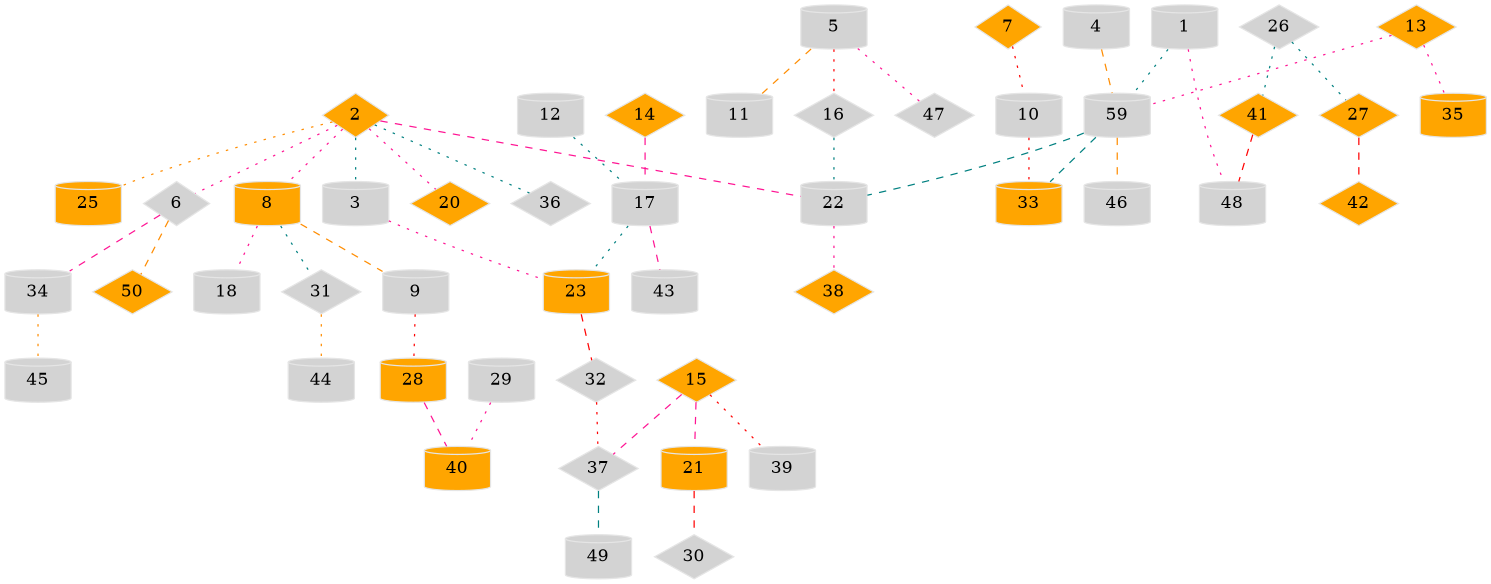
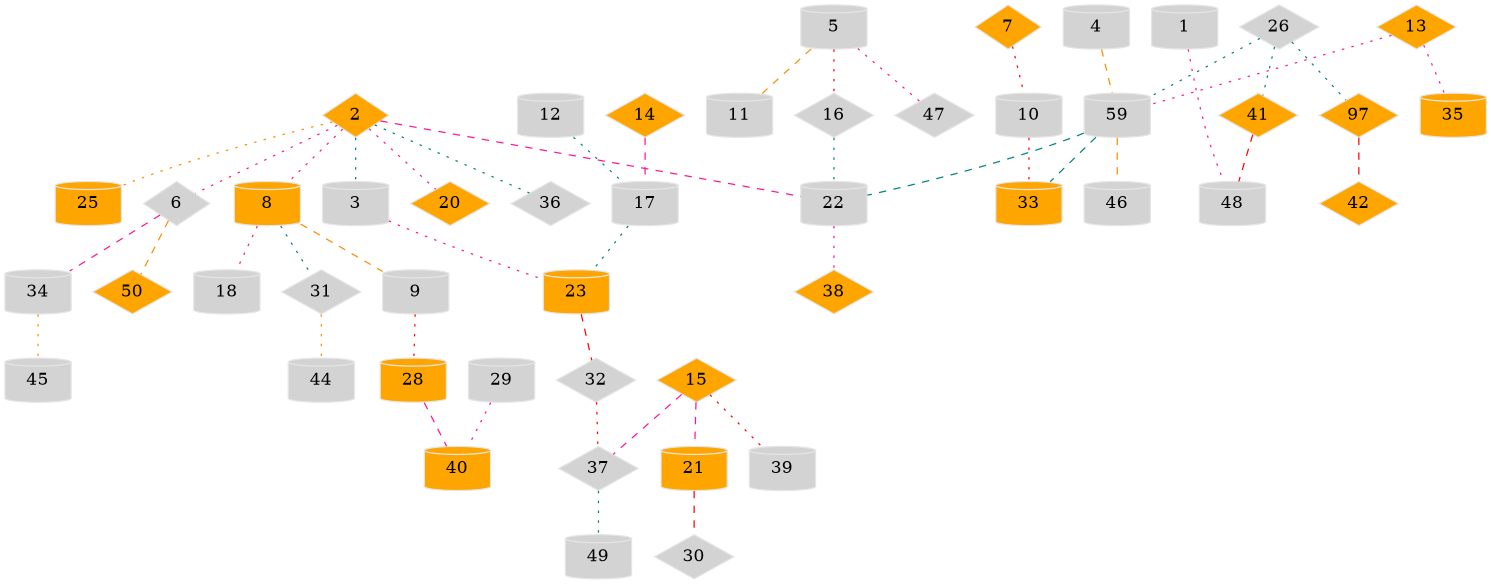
edge "1" -- "59": now "26" -- "59"
node "27": label "27" -> "97"
node "43": removed
edge "37" -- "49": style dashed -> dotted
